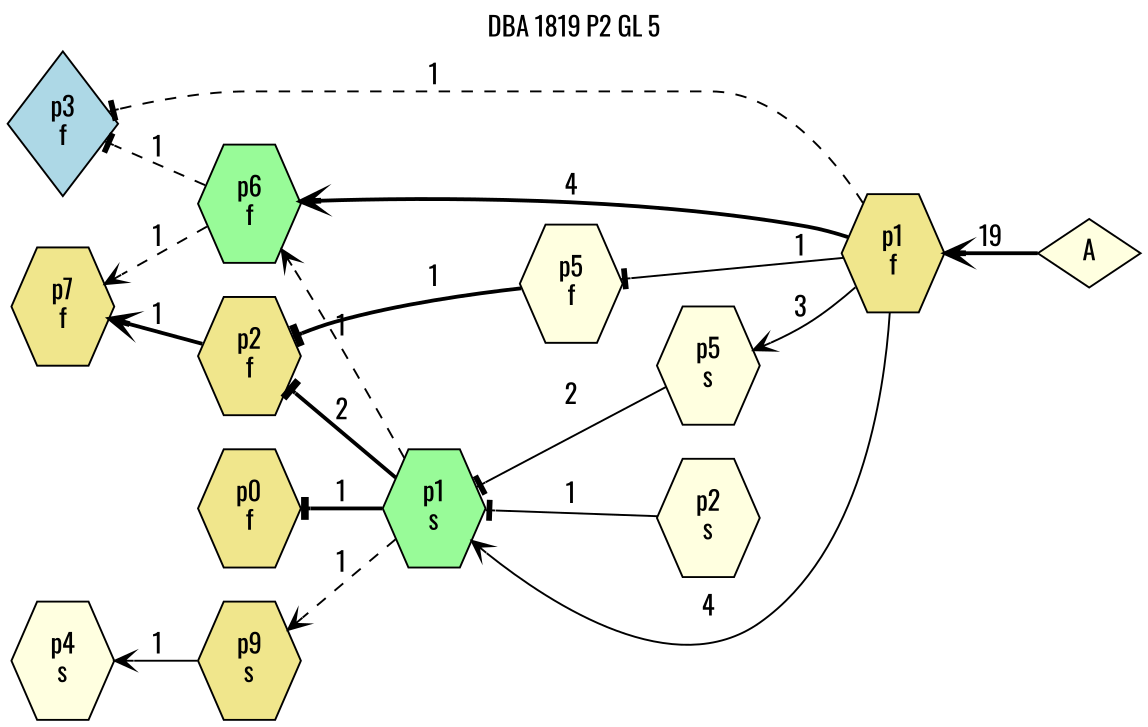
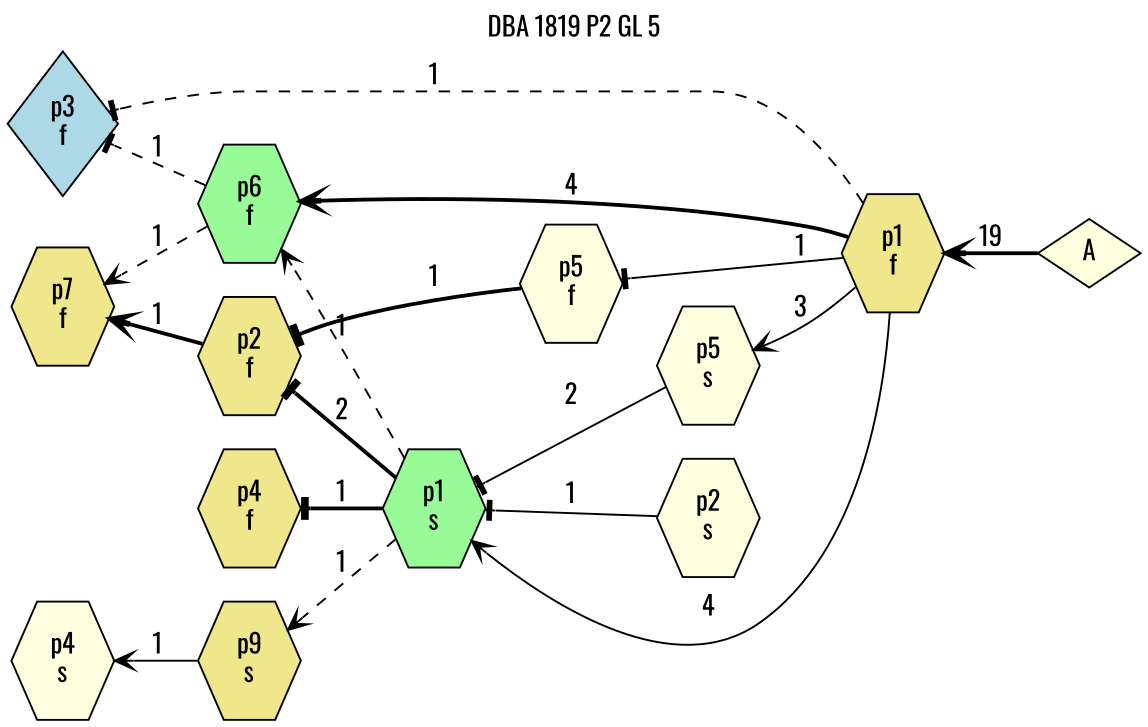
node "p0 f": label "p0 f" -> "p4 f"
